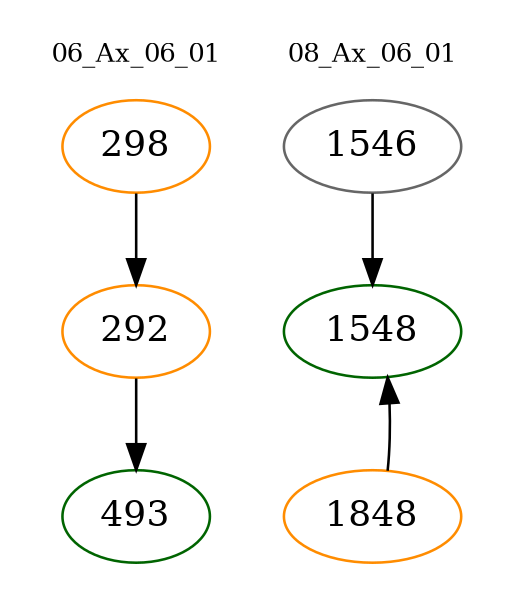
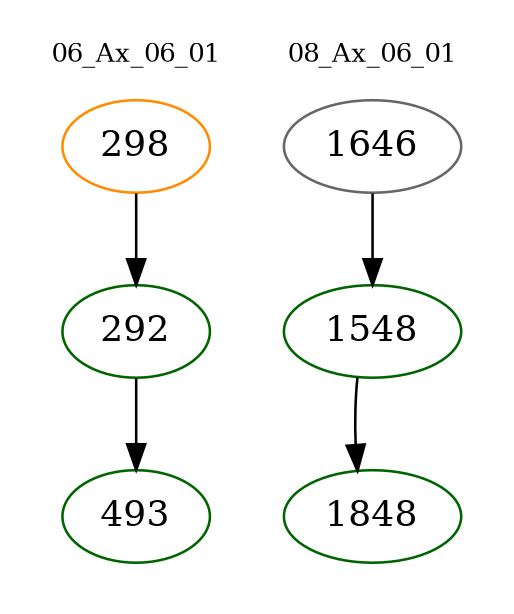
node "1546": label "1546" -> "1646"
node "292": color darkorange -> darkgreen
edge "1848" -> "1548": reversed
node "1848": color darkorange -> darkgreen
